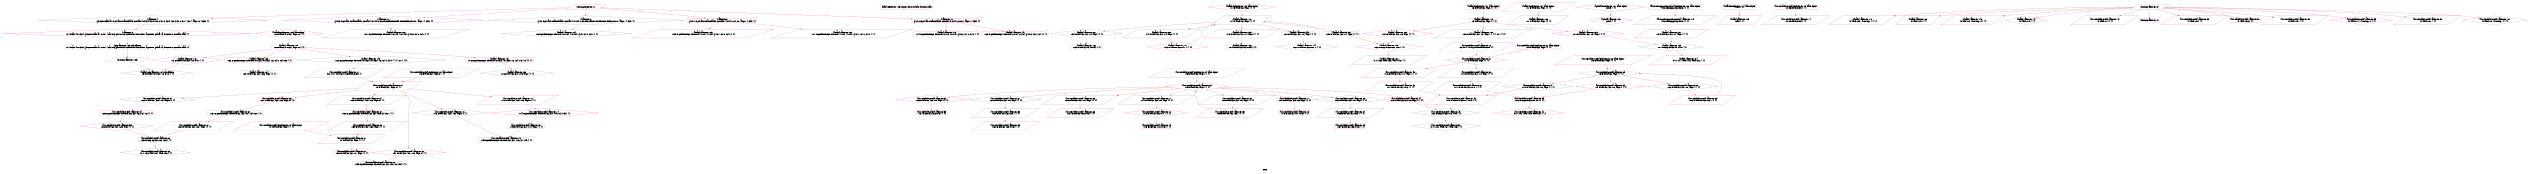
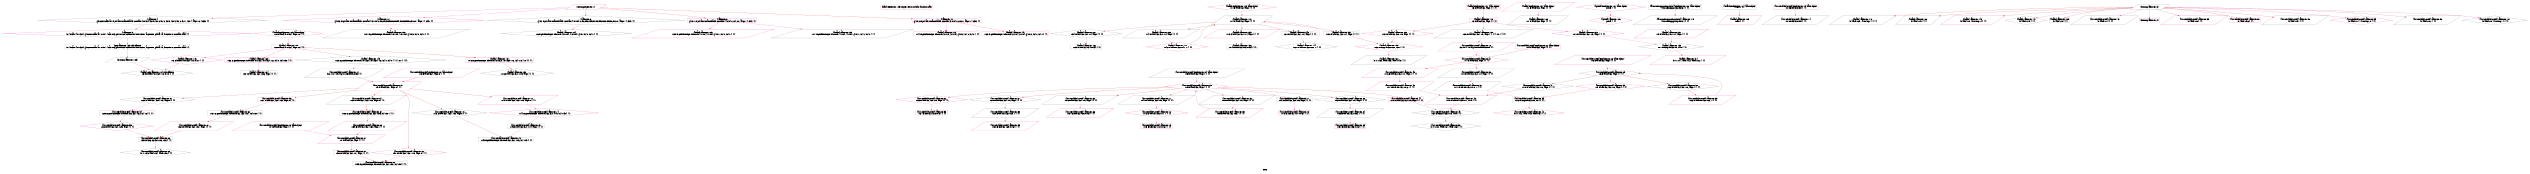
node "{[main] ValPN ID: 129 br label %8 {  }}": added
